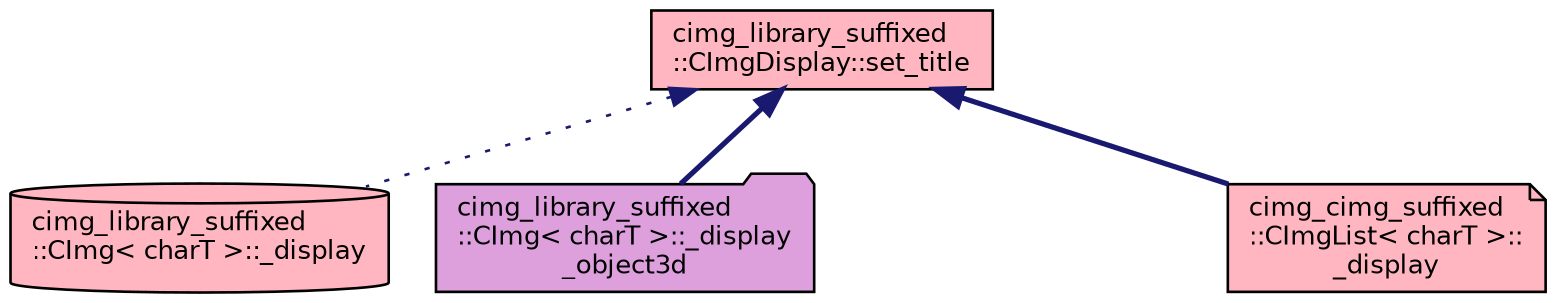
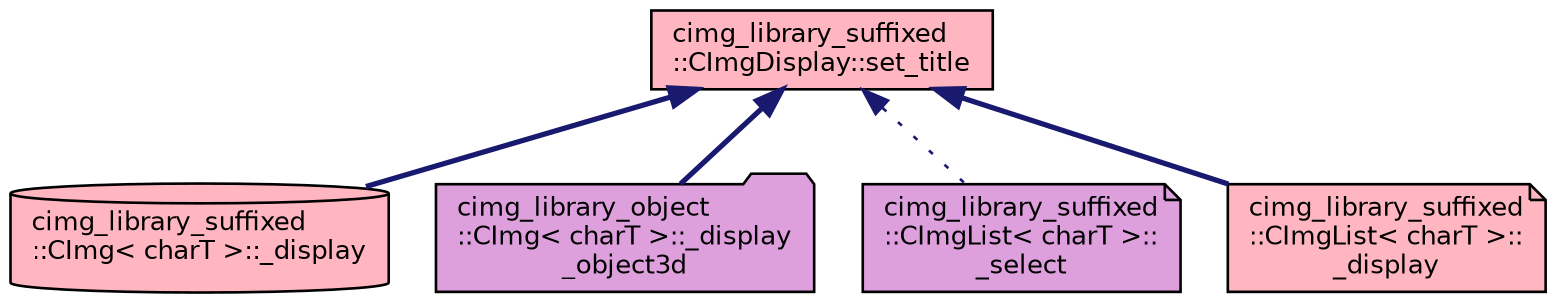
edge "cimg_library_suffixed ::CImg< charT >::_display" -> "cimg_library_suffixed ::CImgDisplay::set_title": style dotted -> bold
node "cimg_library_suffixed ::CImg< charT >::_display _object3d": label "cimg_library_suffixed ::CImg< charT >::_display _object3d" -> "cimg_library_object ::CImg< charT >::_display _object3d"
node "cimg_library_suffixed ::CImgList< charT >:: _select": added
node "cimg_cimg_suffixed ::CImgList< charT >:: _display": label "cimg_cimg_suffixed ::CImgList< charT >:: _display" -> "cimg_library_suffixed ::CImgList< charT >:: _display"
